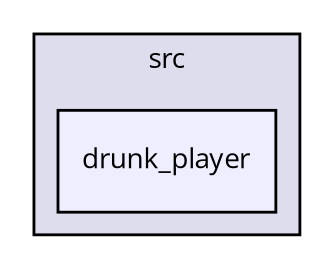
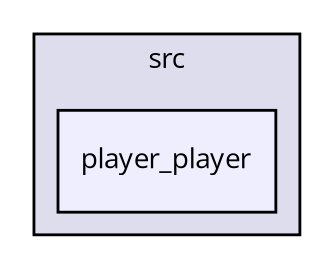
node "drunk_player": label "drunk_player" -> "player_player"
